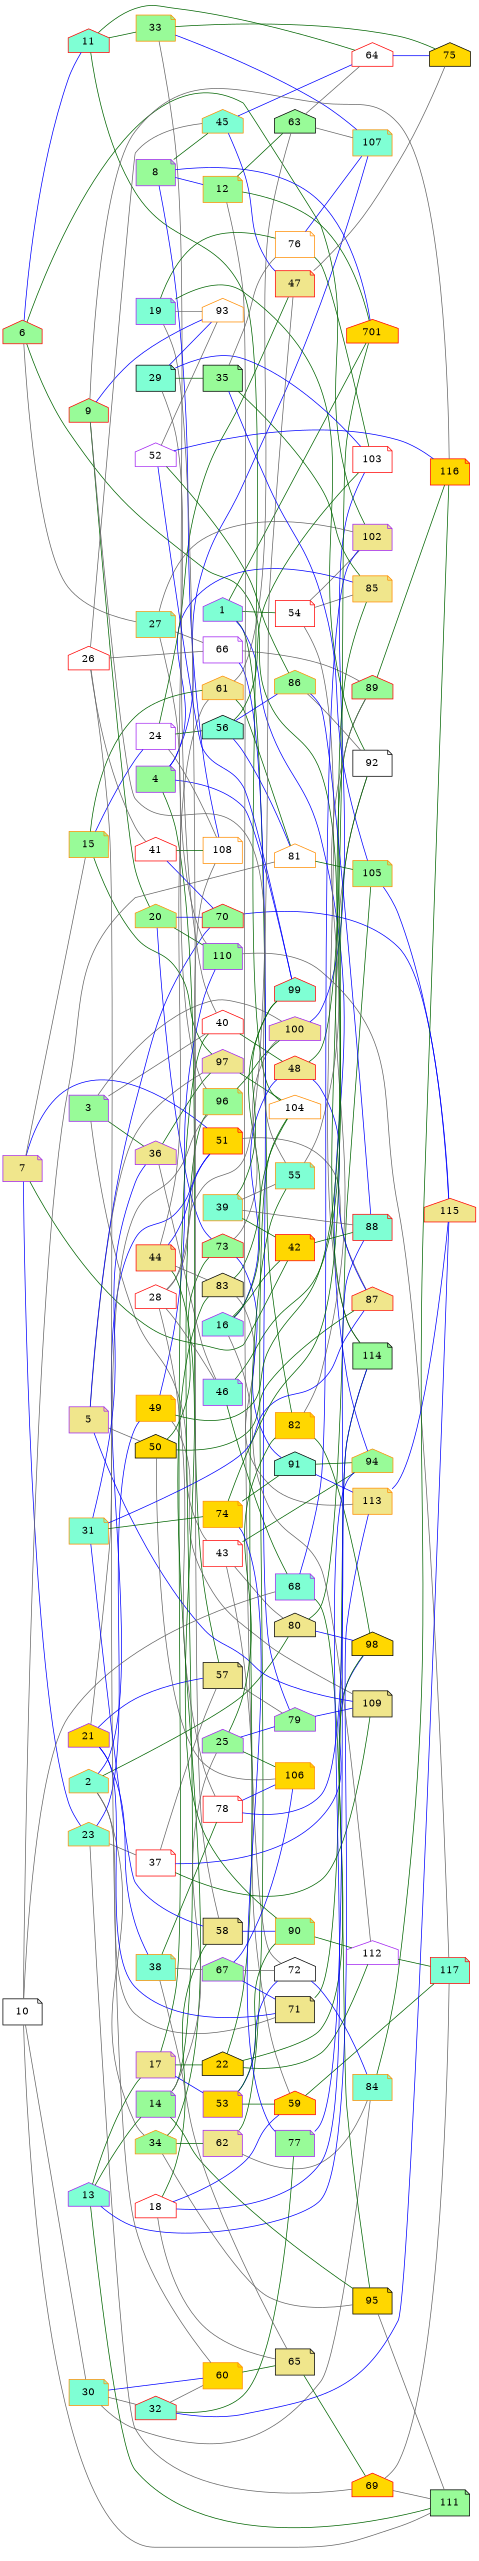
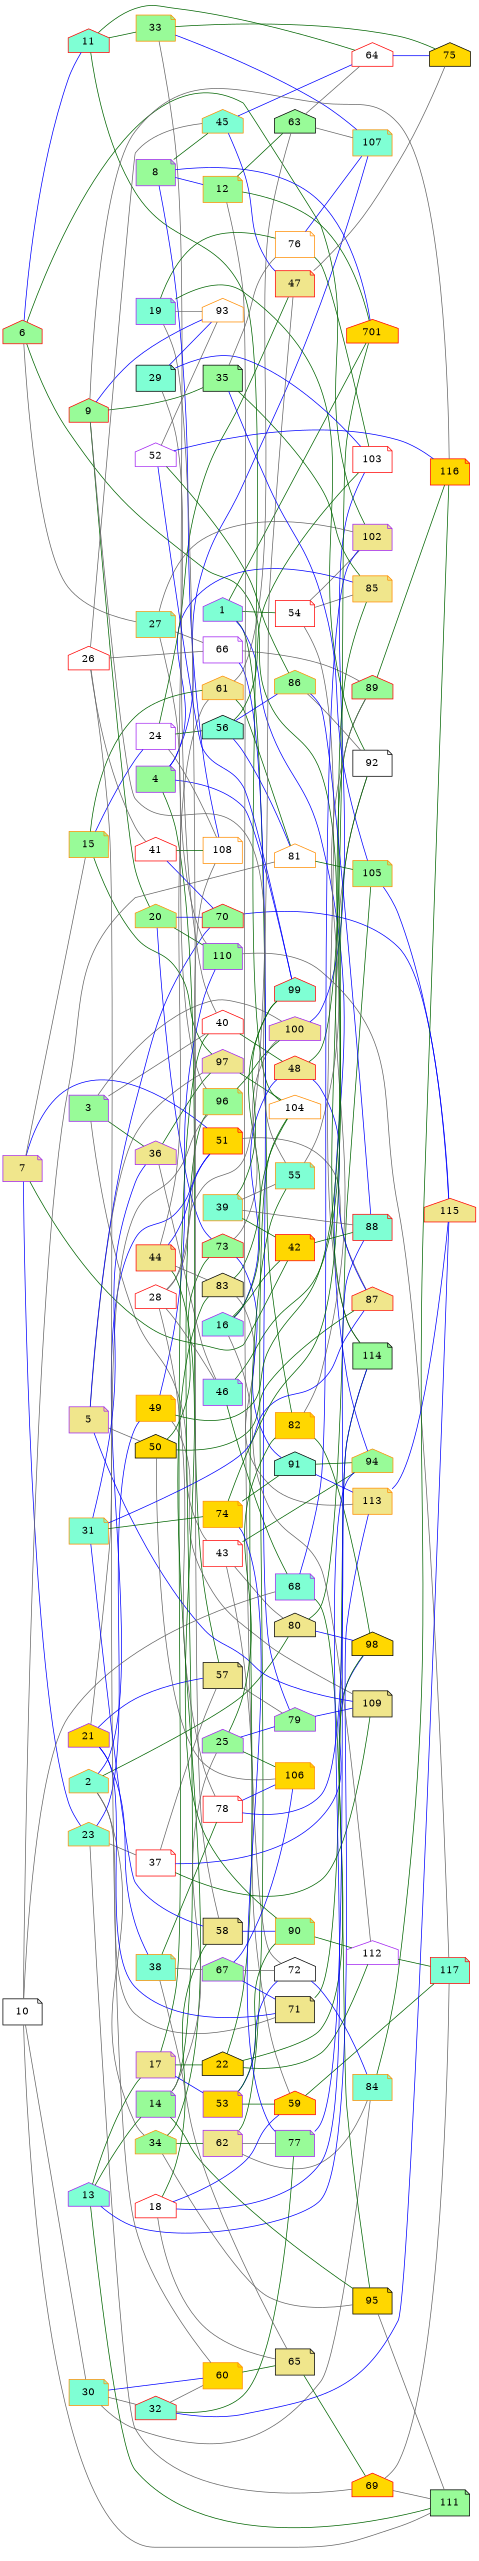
edge "29" -- "35": now "9" -- "35"
edge "62" -- "77": added
